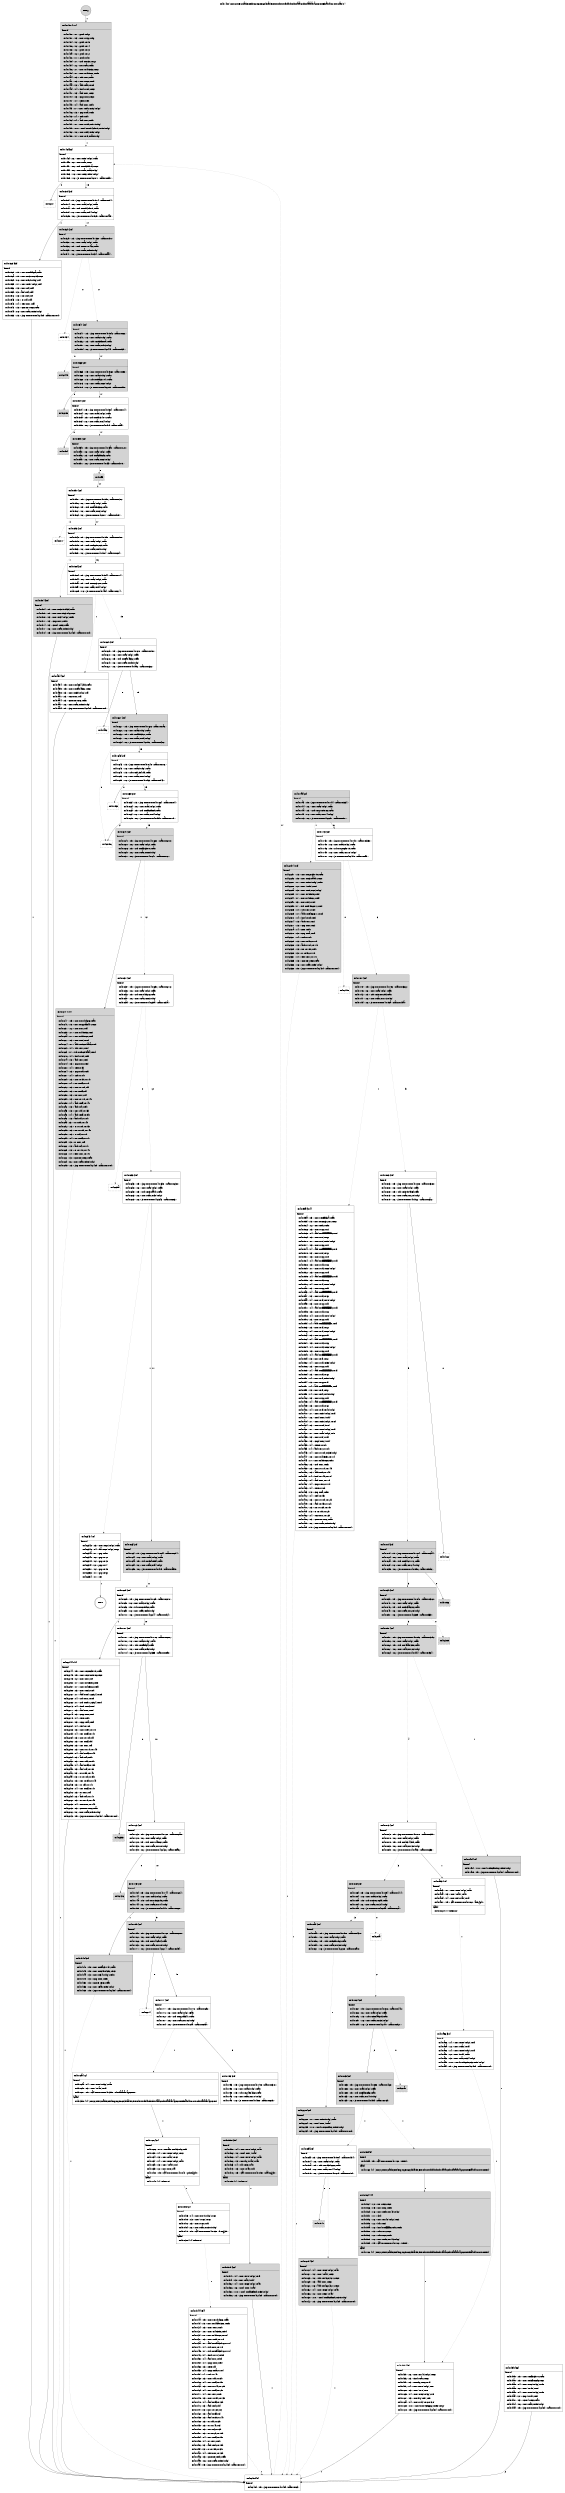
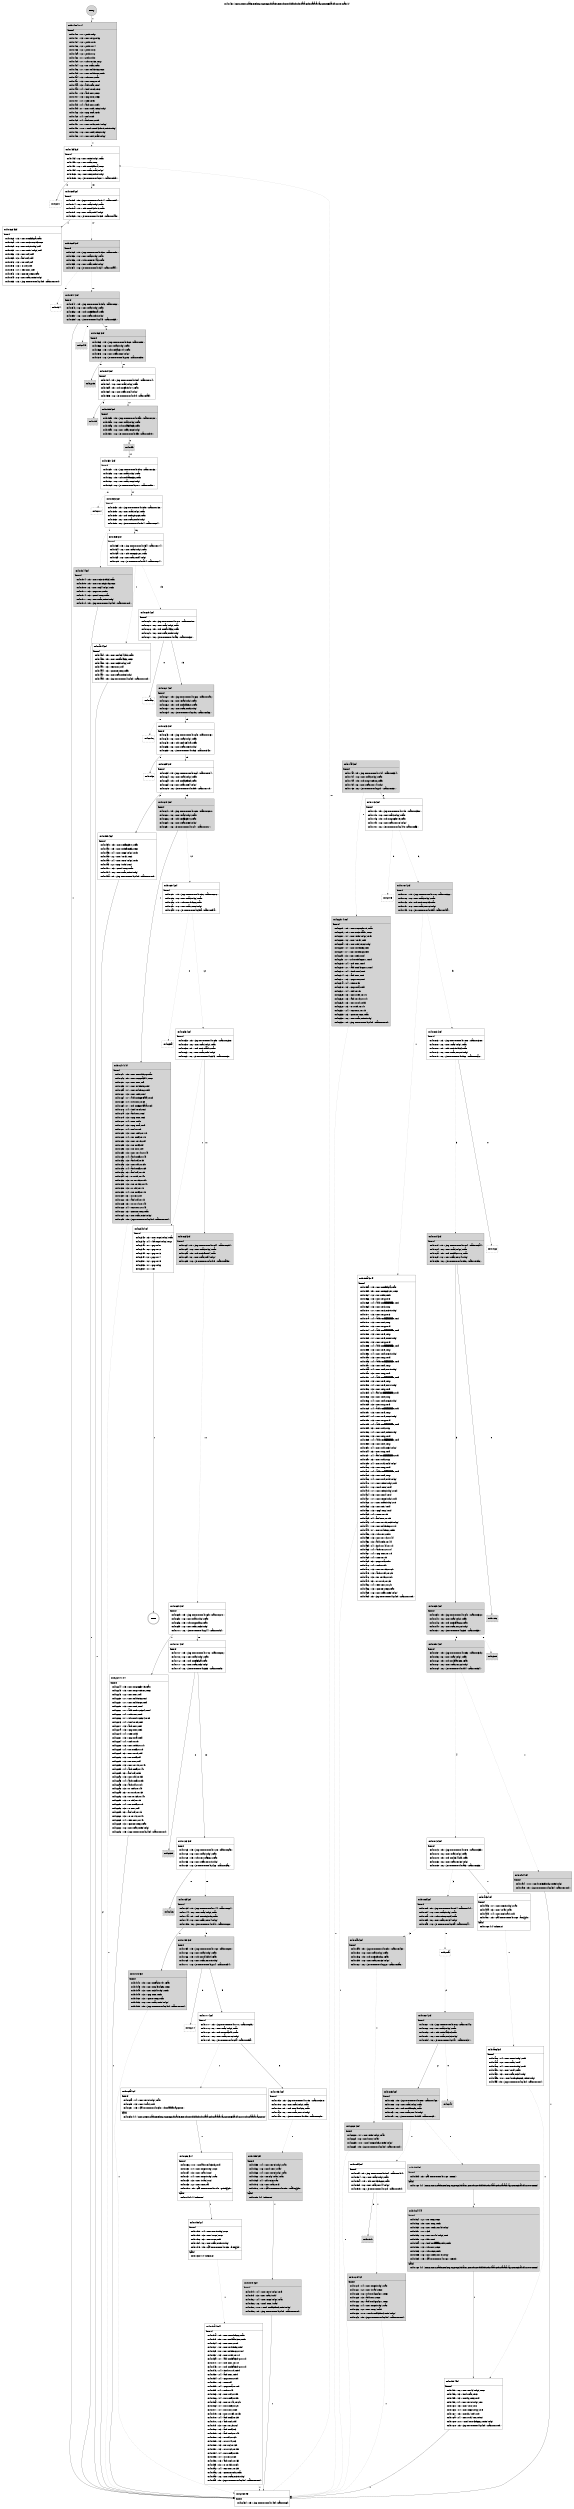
edge "0x40165f [28]" -> "0x4021b6": now "0x40165f [28]" -> "0x401b9b [36]"
edge "0x401925 [53]" -> "0x40248d [5]": now "0x401547 [28]" -> "0x40248d [5]"
